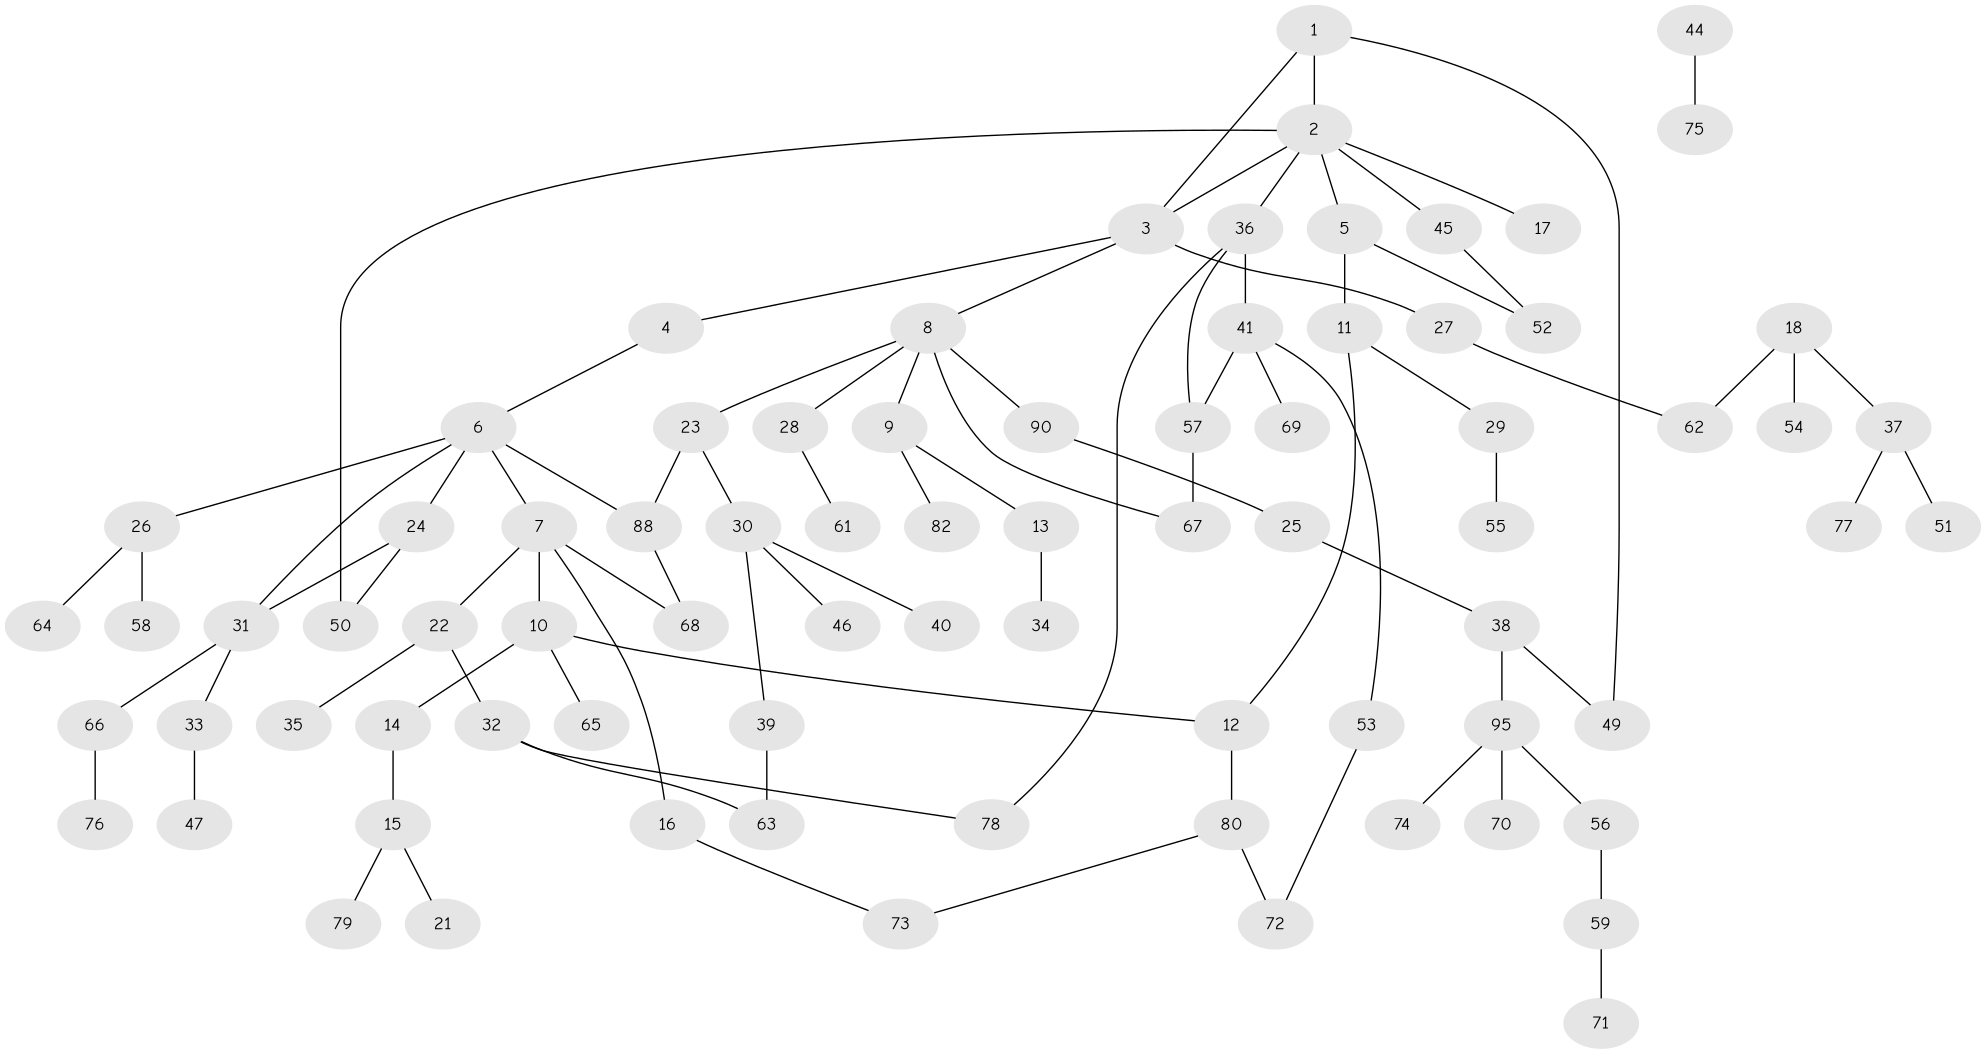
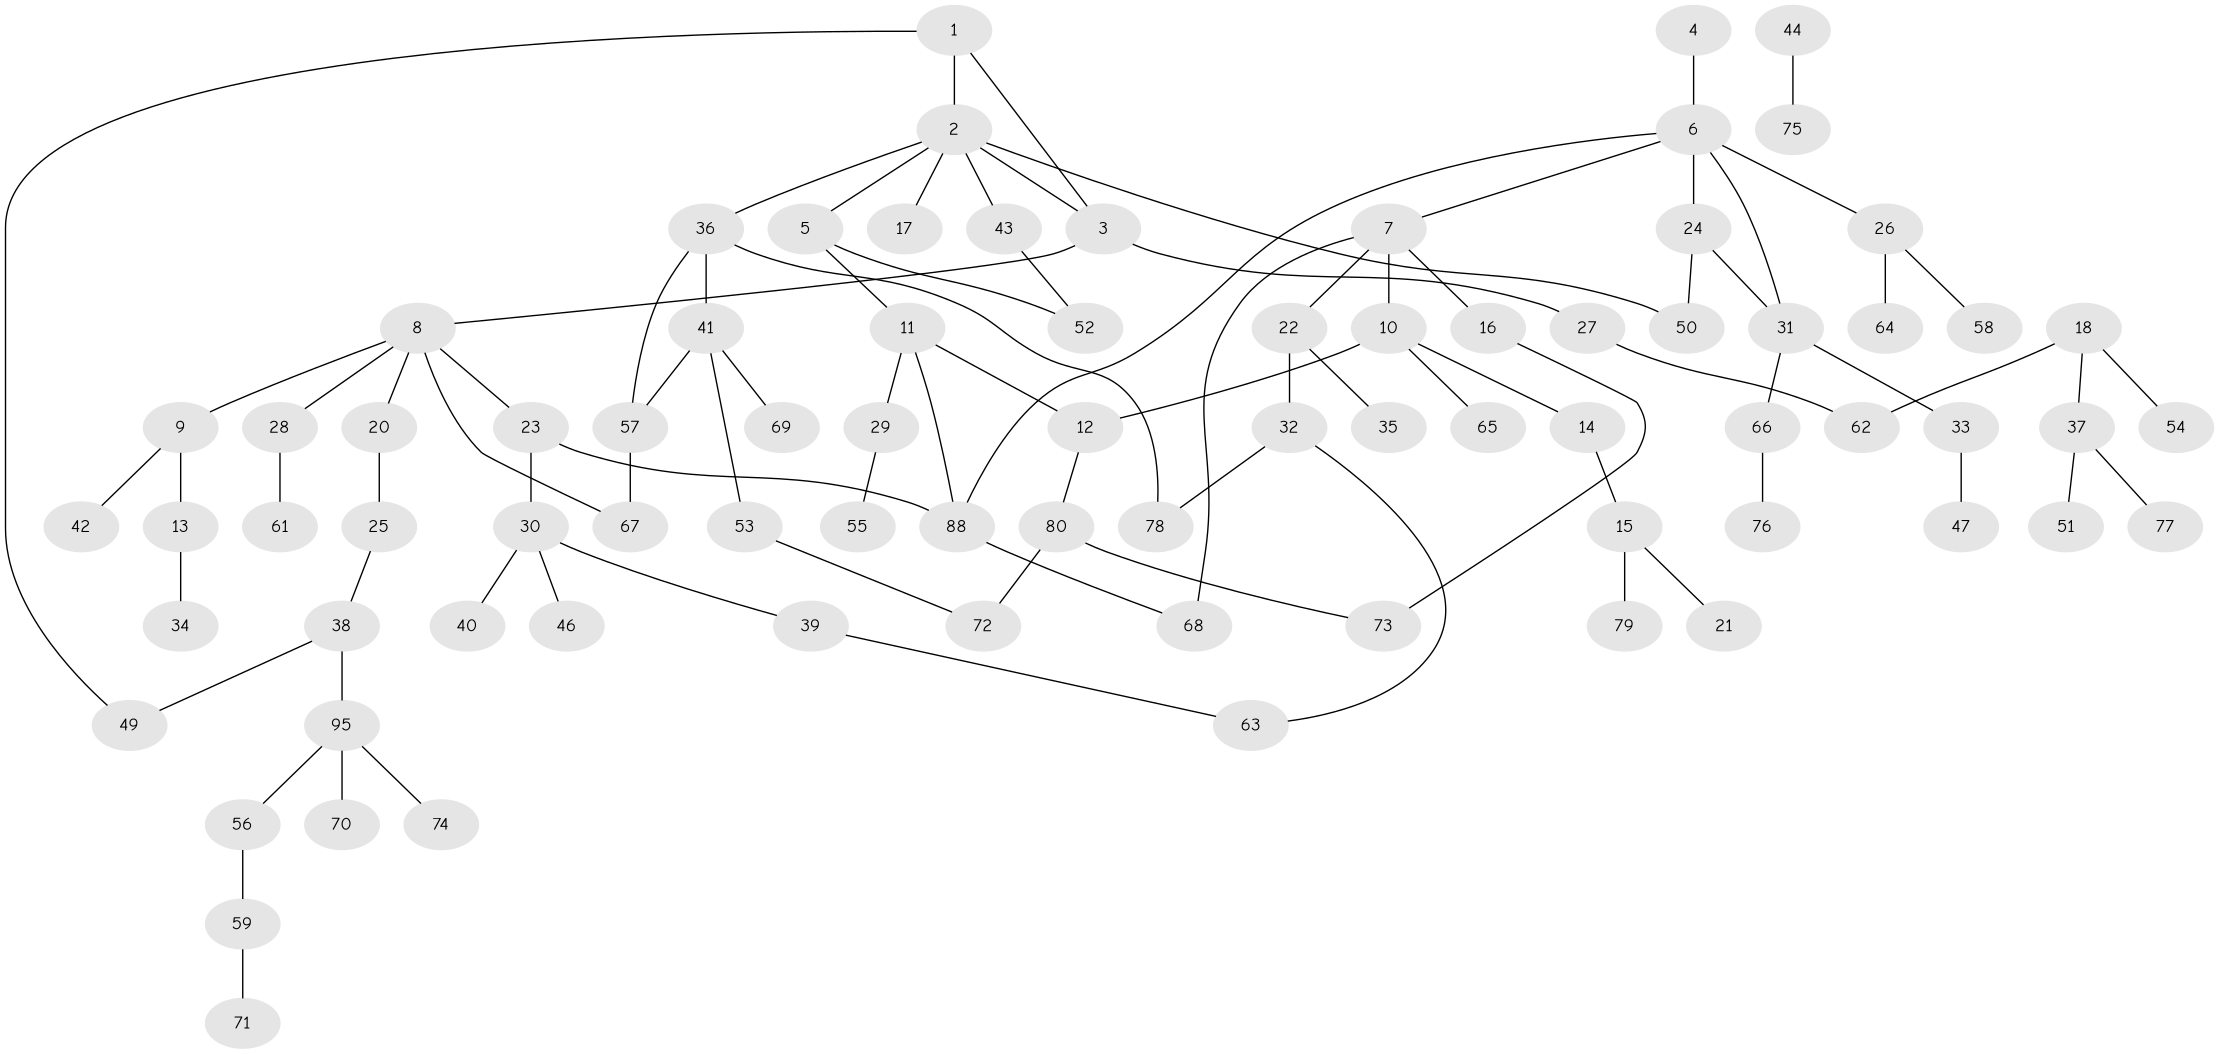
node "45": label "45" -> "43"
edge "3" -- "4": removed
edge "11" -- "88": added
node "90": label "90" -> "20"
node "82": label "82" -> "42"
